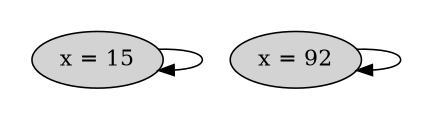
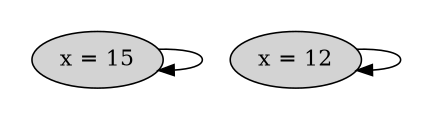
node "x = 92": label "x = 92" -> "x = 12"
